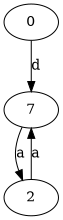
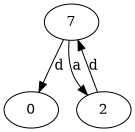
edge "0" -> "7": reversed
edge "2" -> "7": label "a" -> "d"
